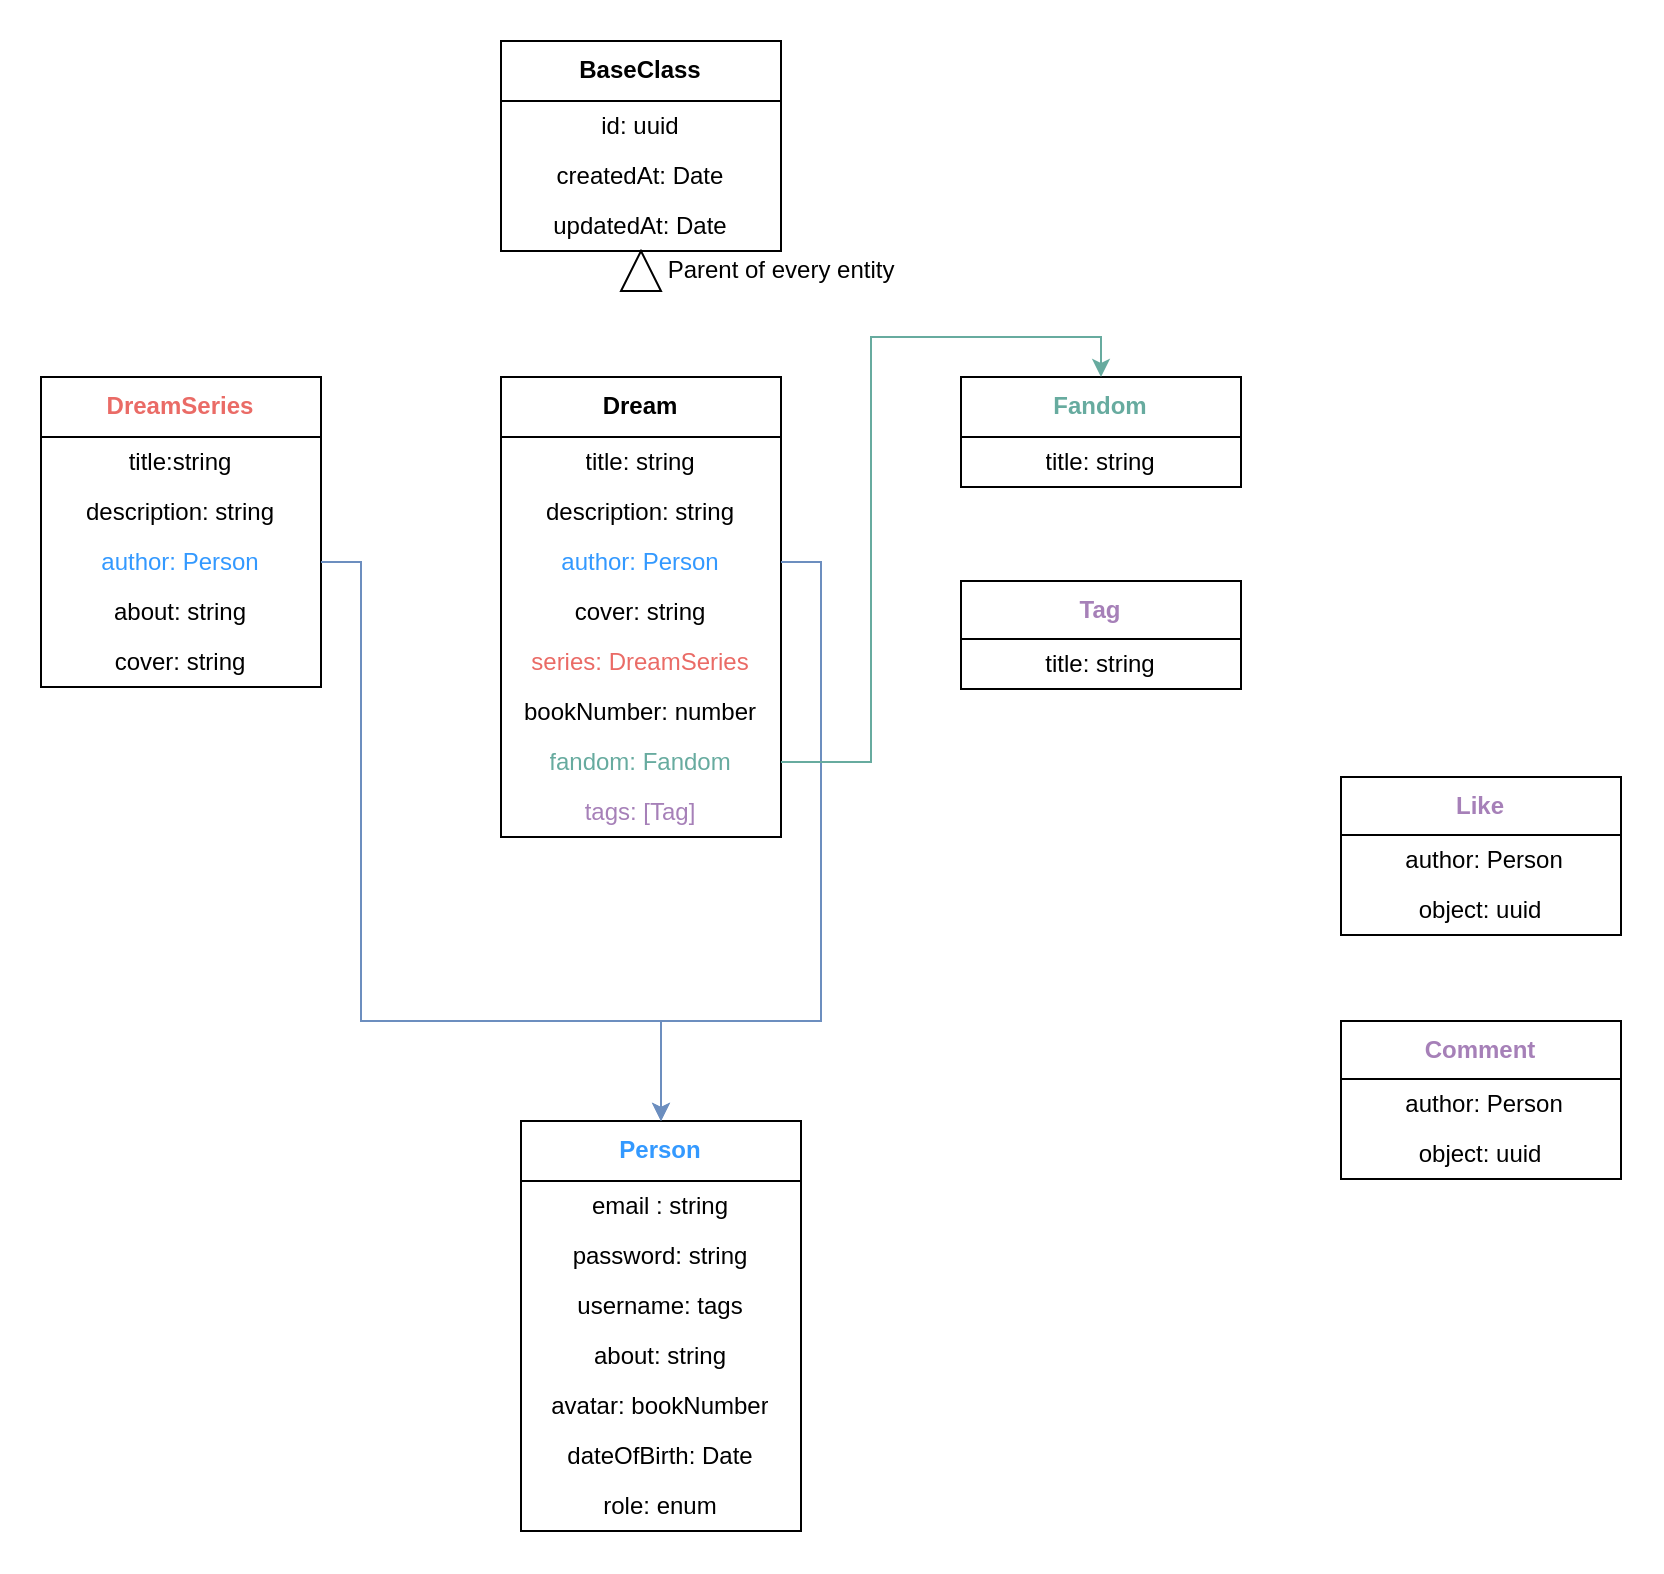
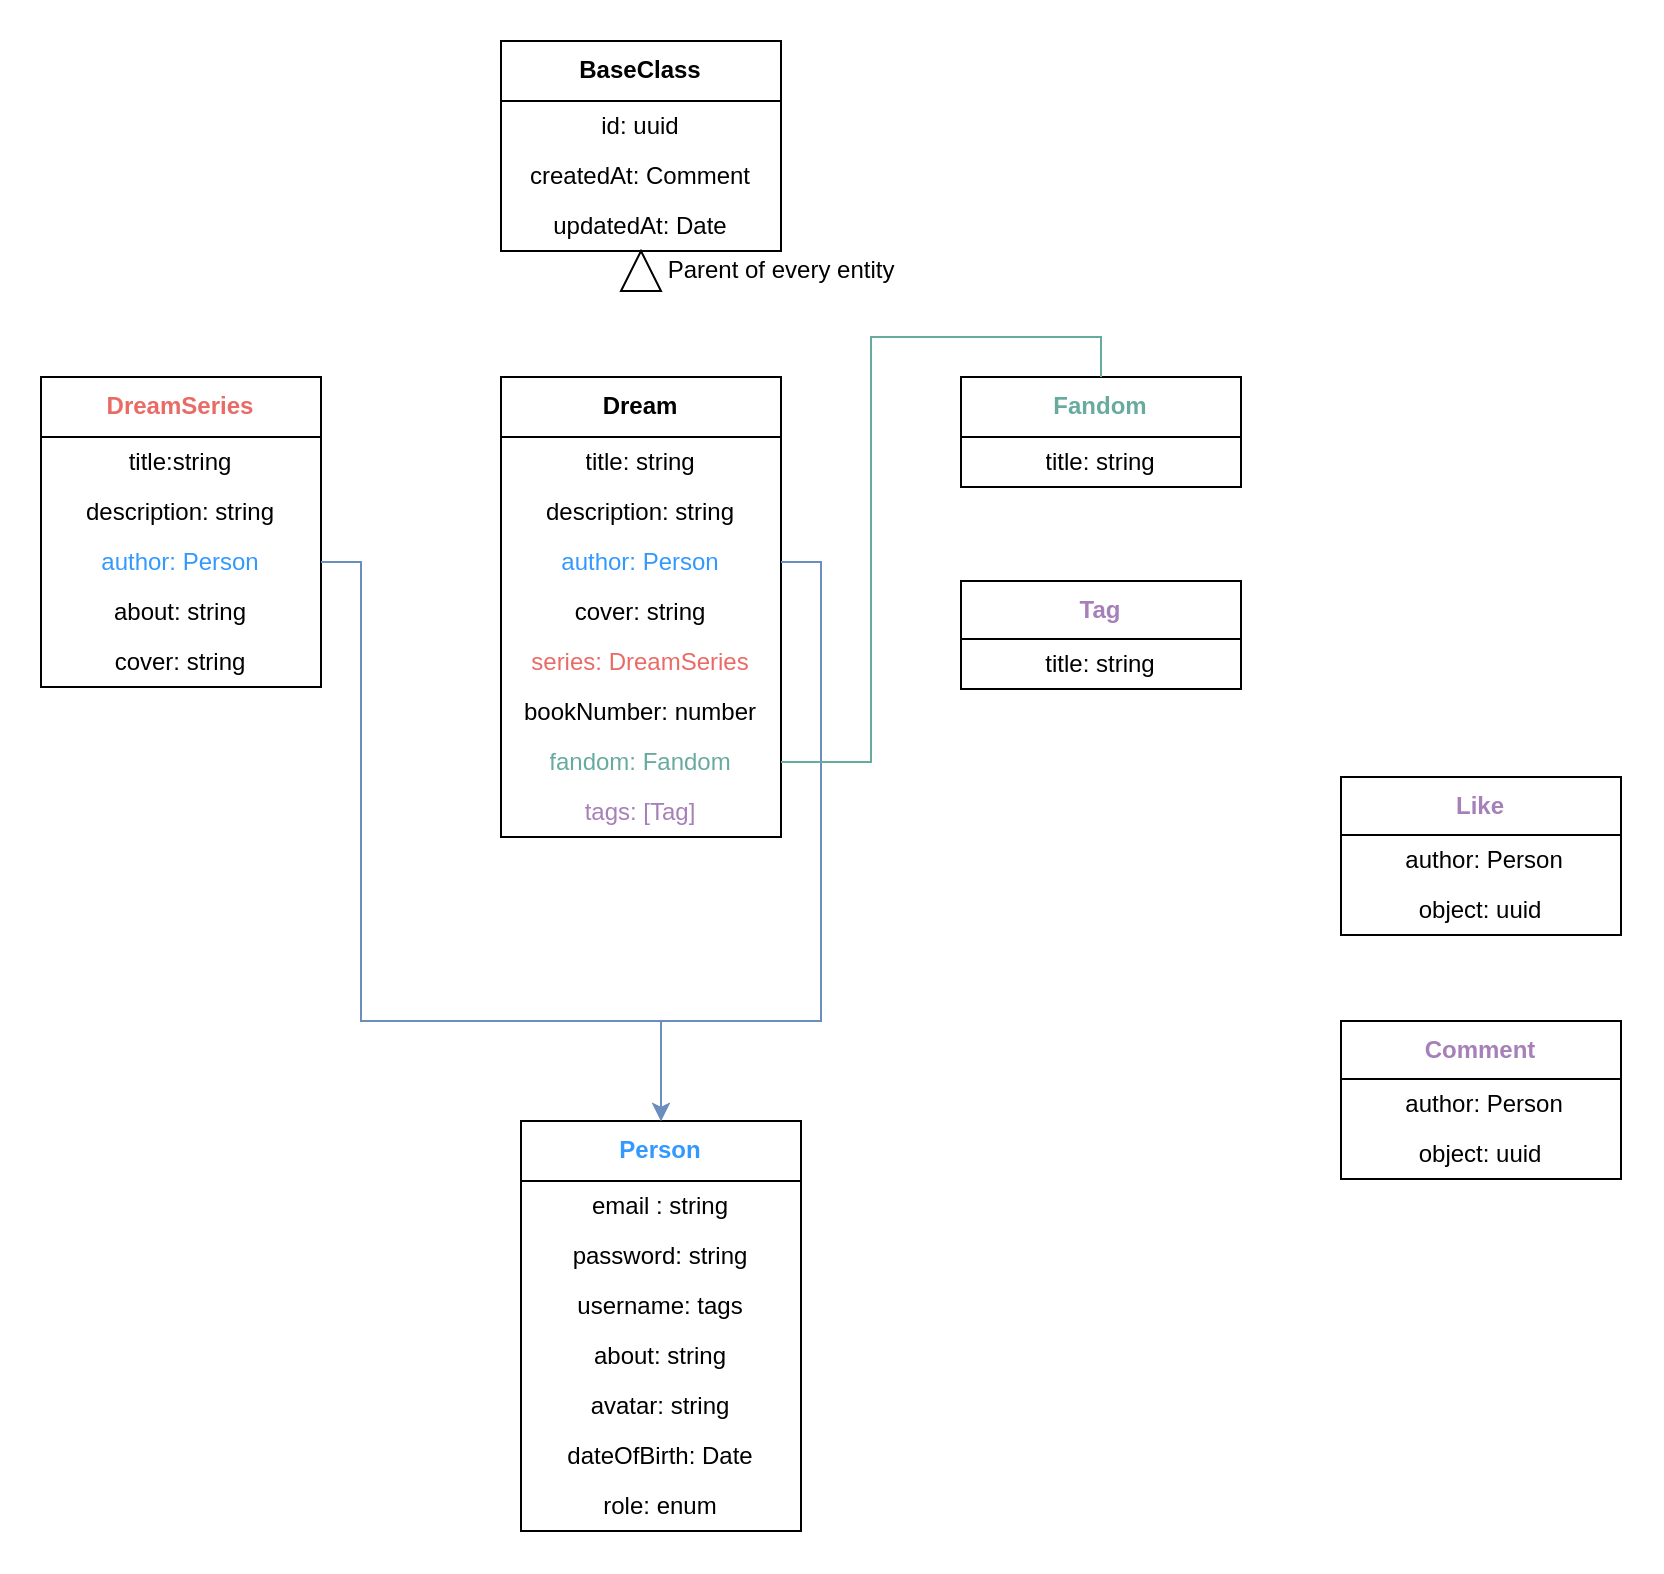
node "createdAt: Date": label "createdAt: Date" -> "createdAt: Comment"
edge "fandom: Fandom" -> "Fandom": arrowhead classic -> none
node "avatar: bookNumber": label "avatar: bookNumber" -> "avatar: string"
